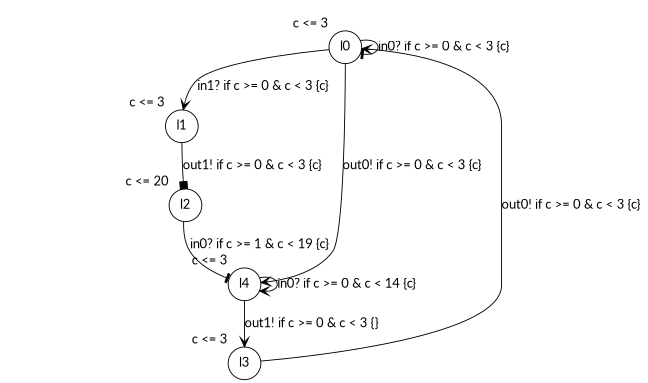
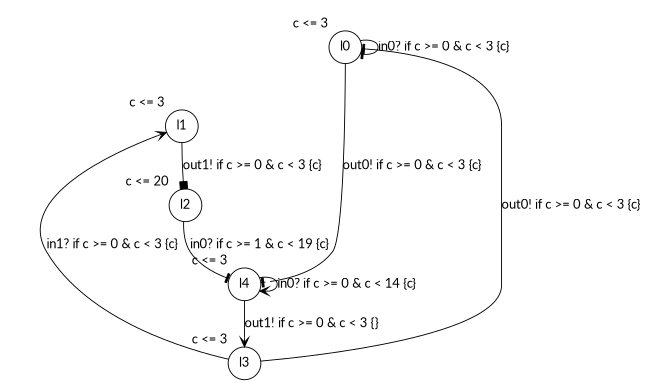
edge "l0 c <= 3" -> "l1 c <= 3": now "l3 c <= 3" -> "l1 c <= 3"
edge "l0 c <= 3" -> "l4 c <= 3": arrowhead vee -> tee
edge "l3 c <= 3" -> "l0 c <= 3": arrowhead vee -> tee
